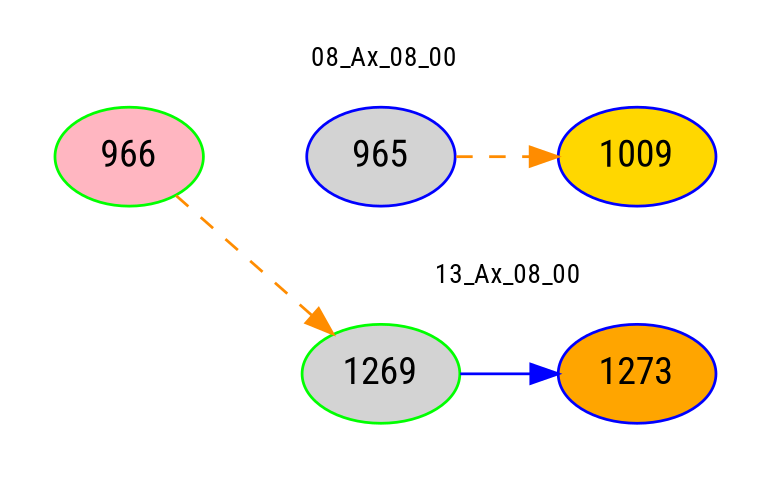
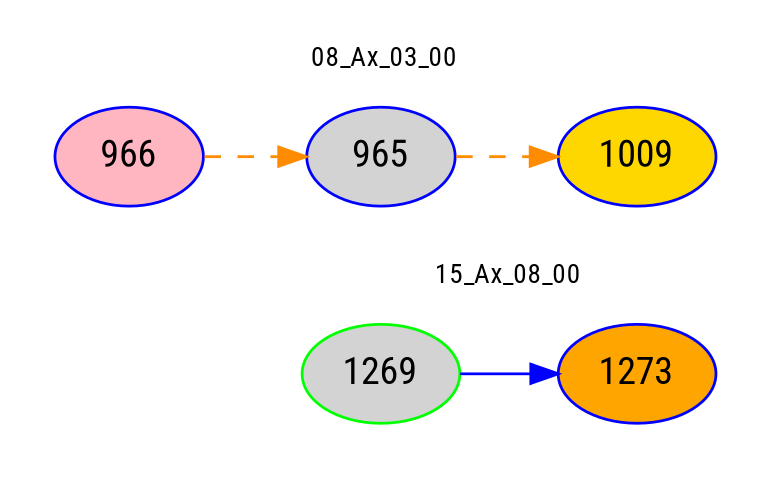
cluster "08_Ax_08_00": label "08_Ax_08_00" -> "08_Ax_03_00"
node "966": color green -> blue
edge "966" -> "1269": now "966" -> "965"
cluster "13_Ax_08_00": label "13_Ax_08_00" -> "15_Ax_08_00"
